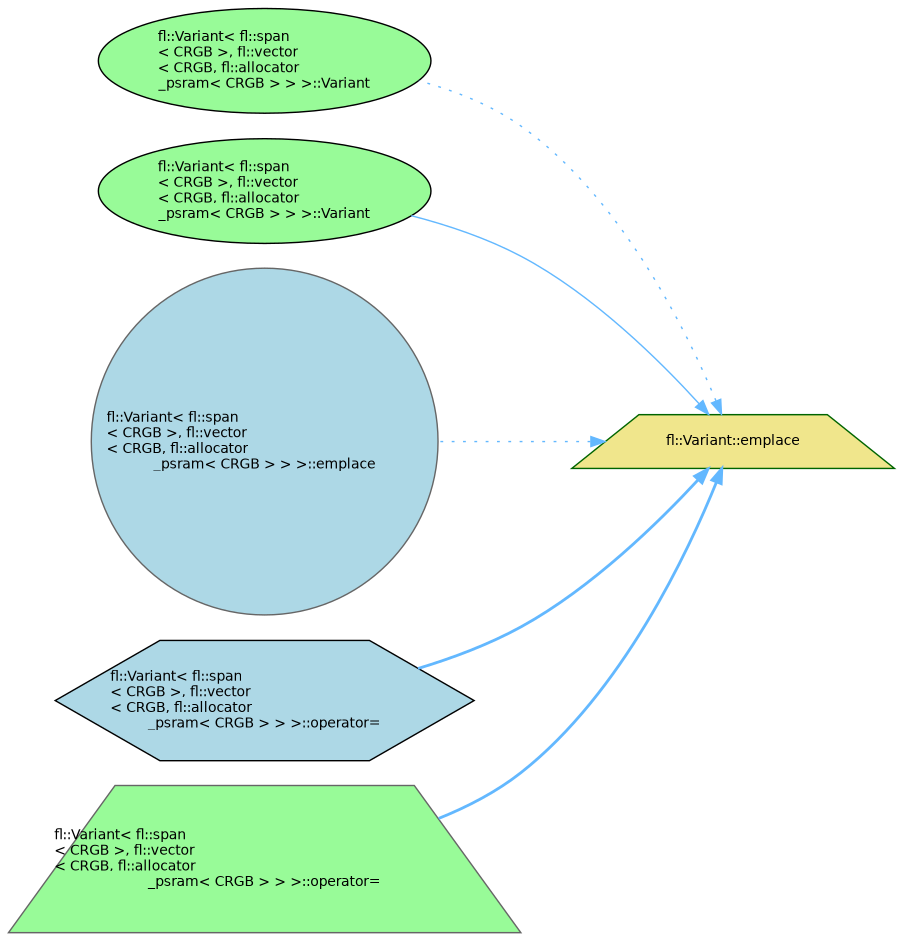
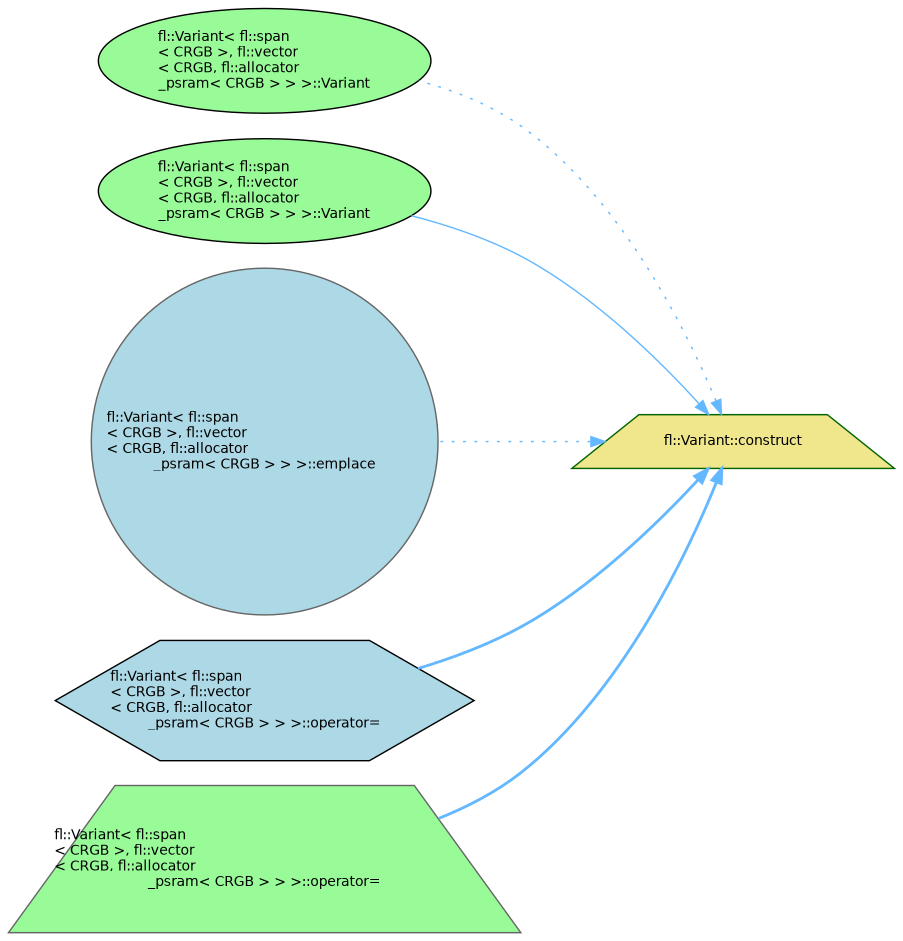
node "fl::Variant::emplace": label "fl::Variant::emplace" -> "fl::Variant::construct"
